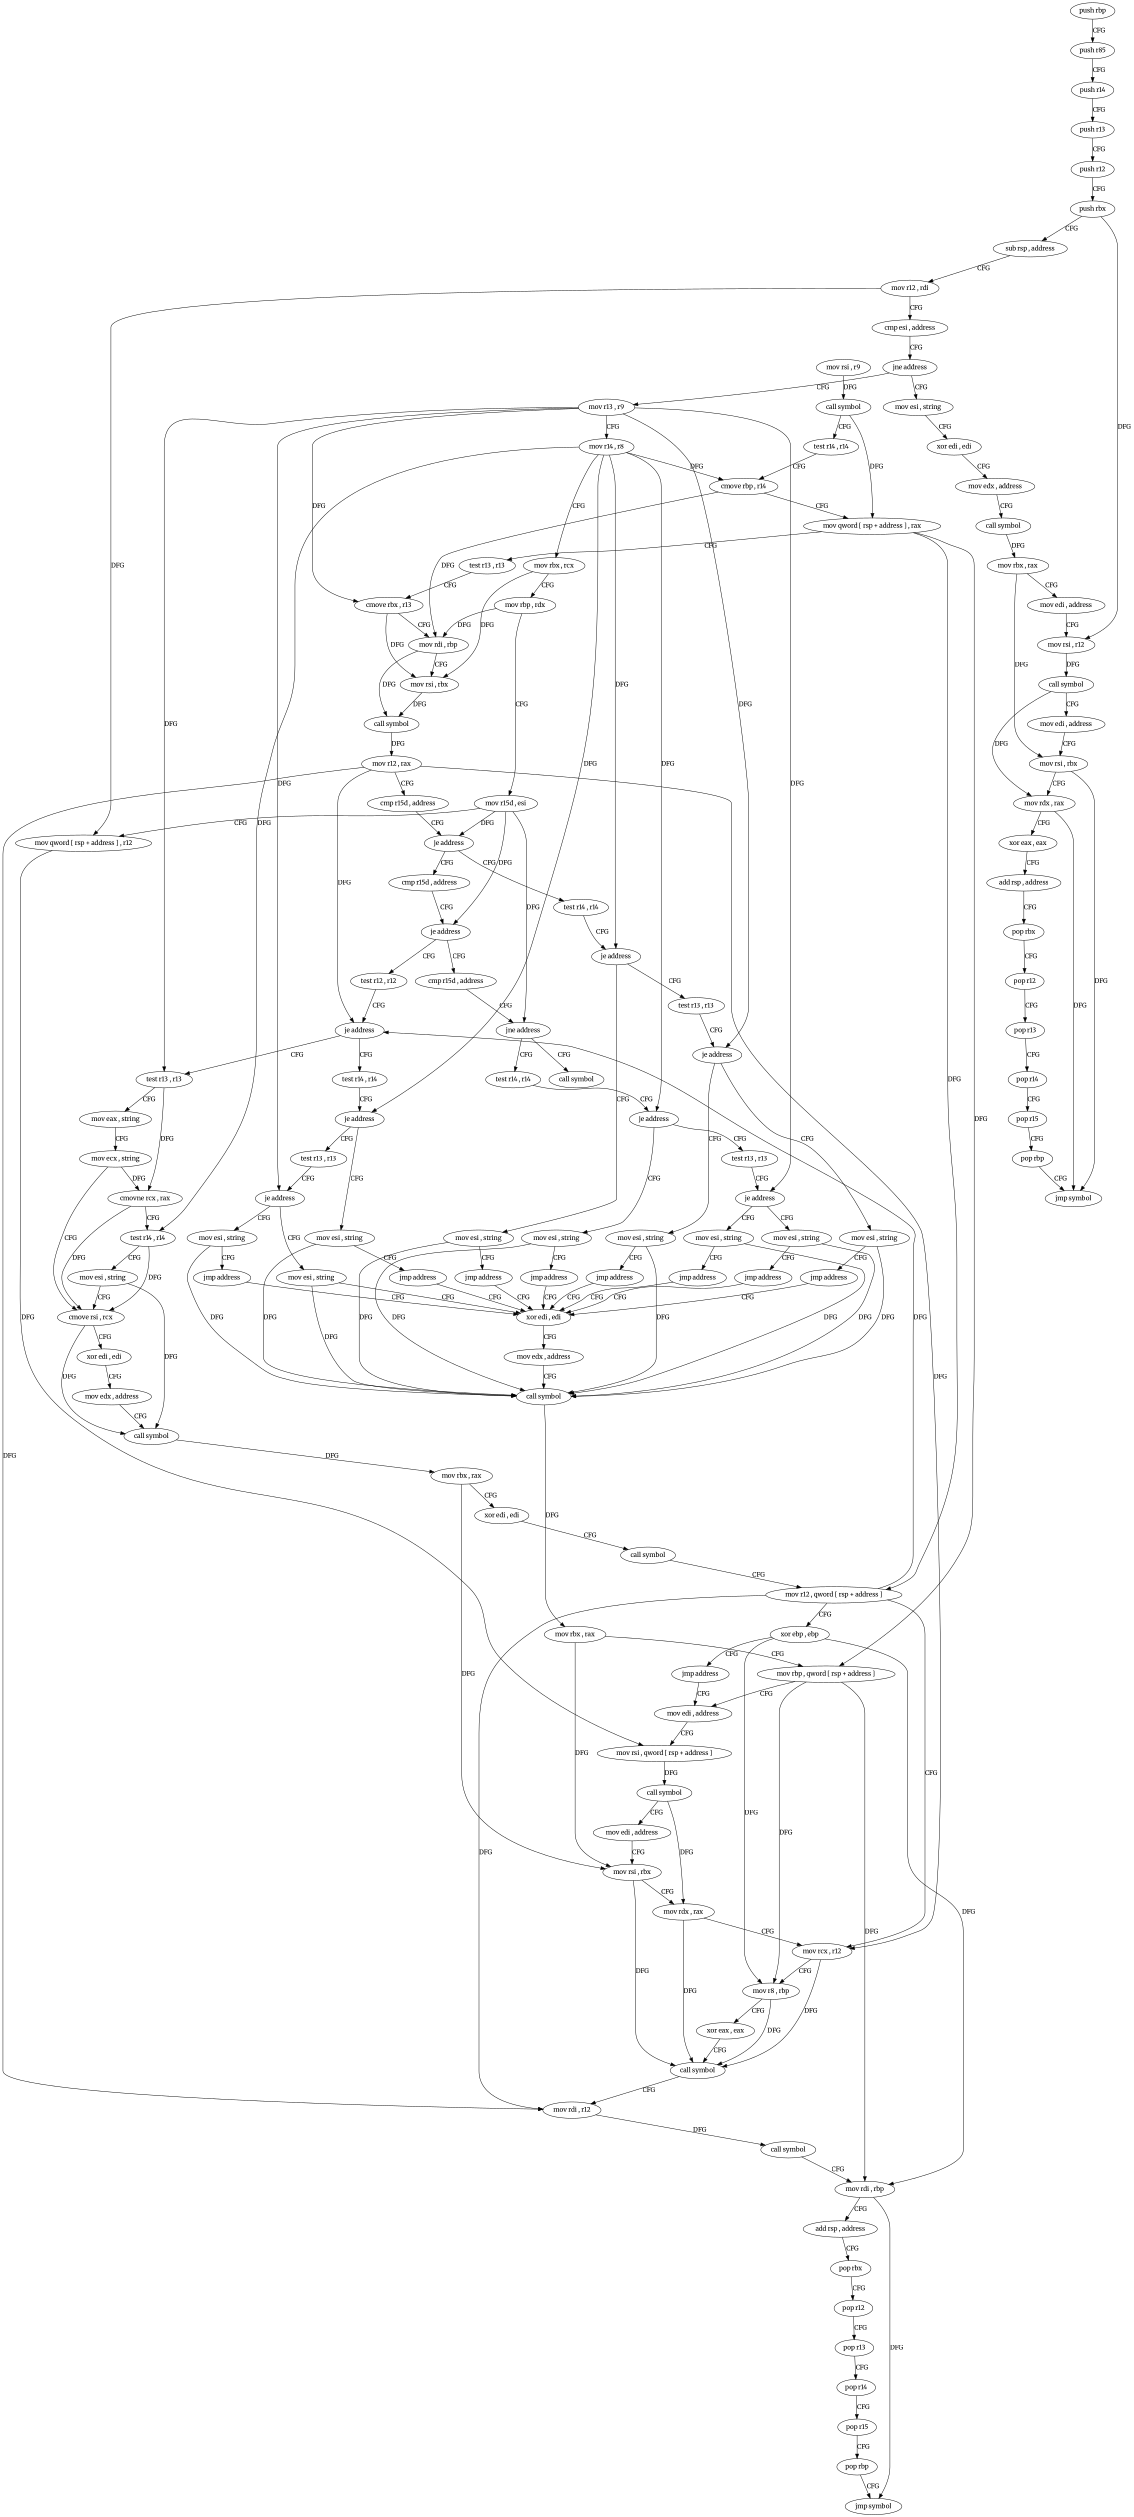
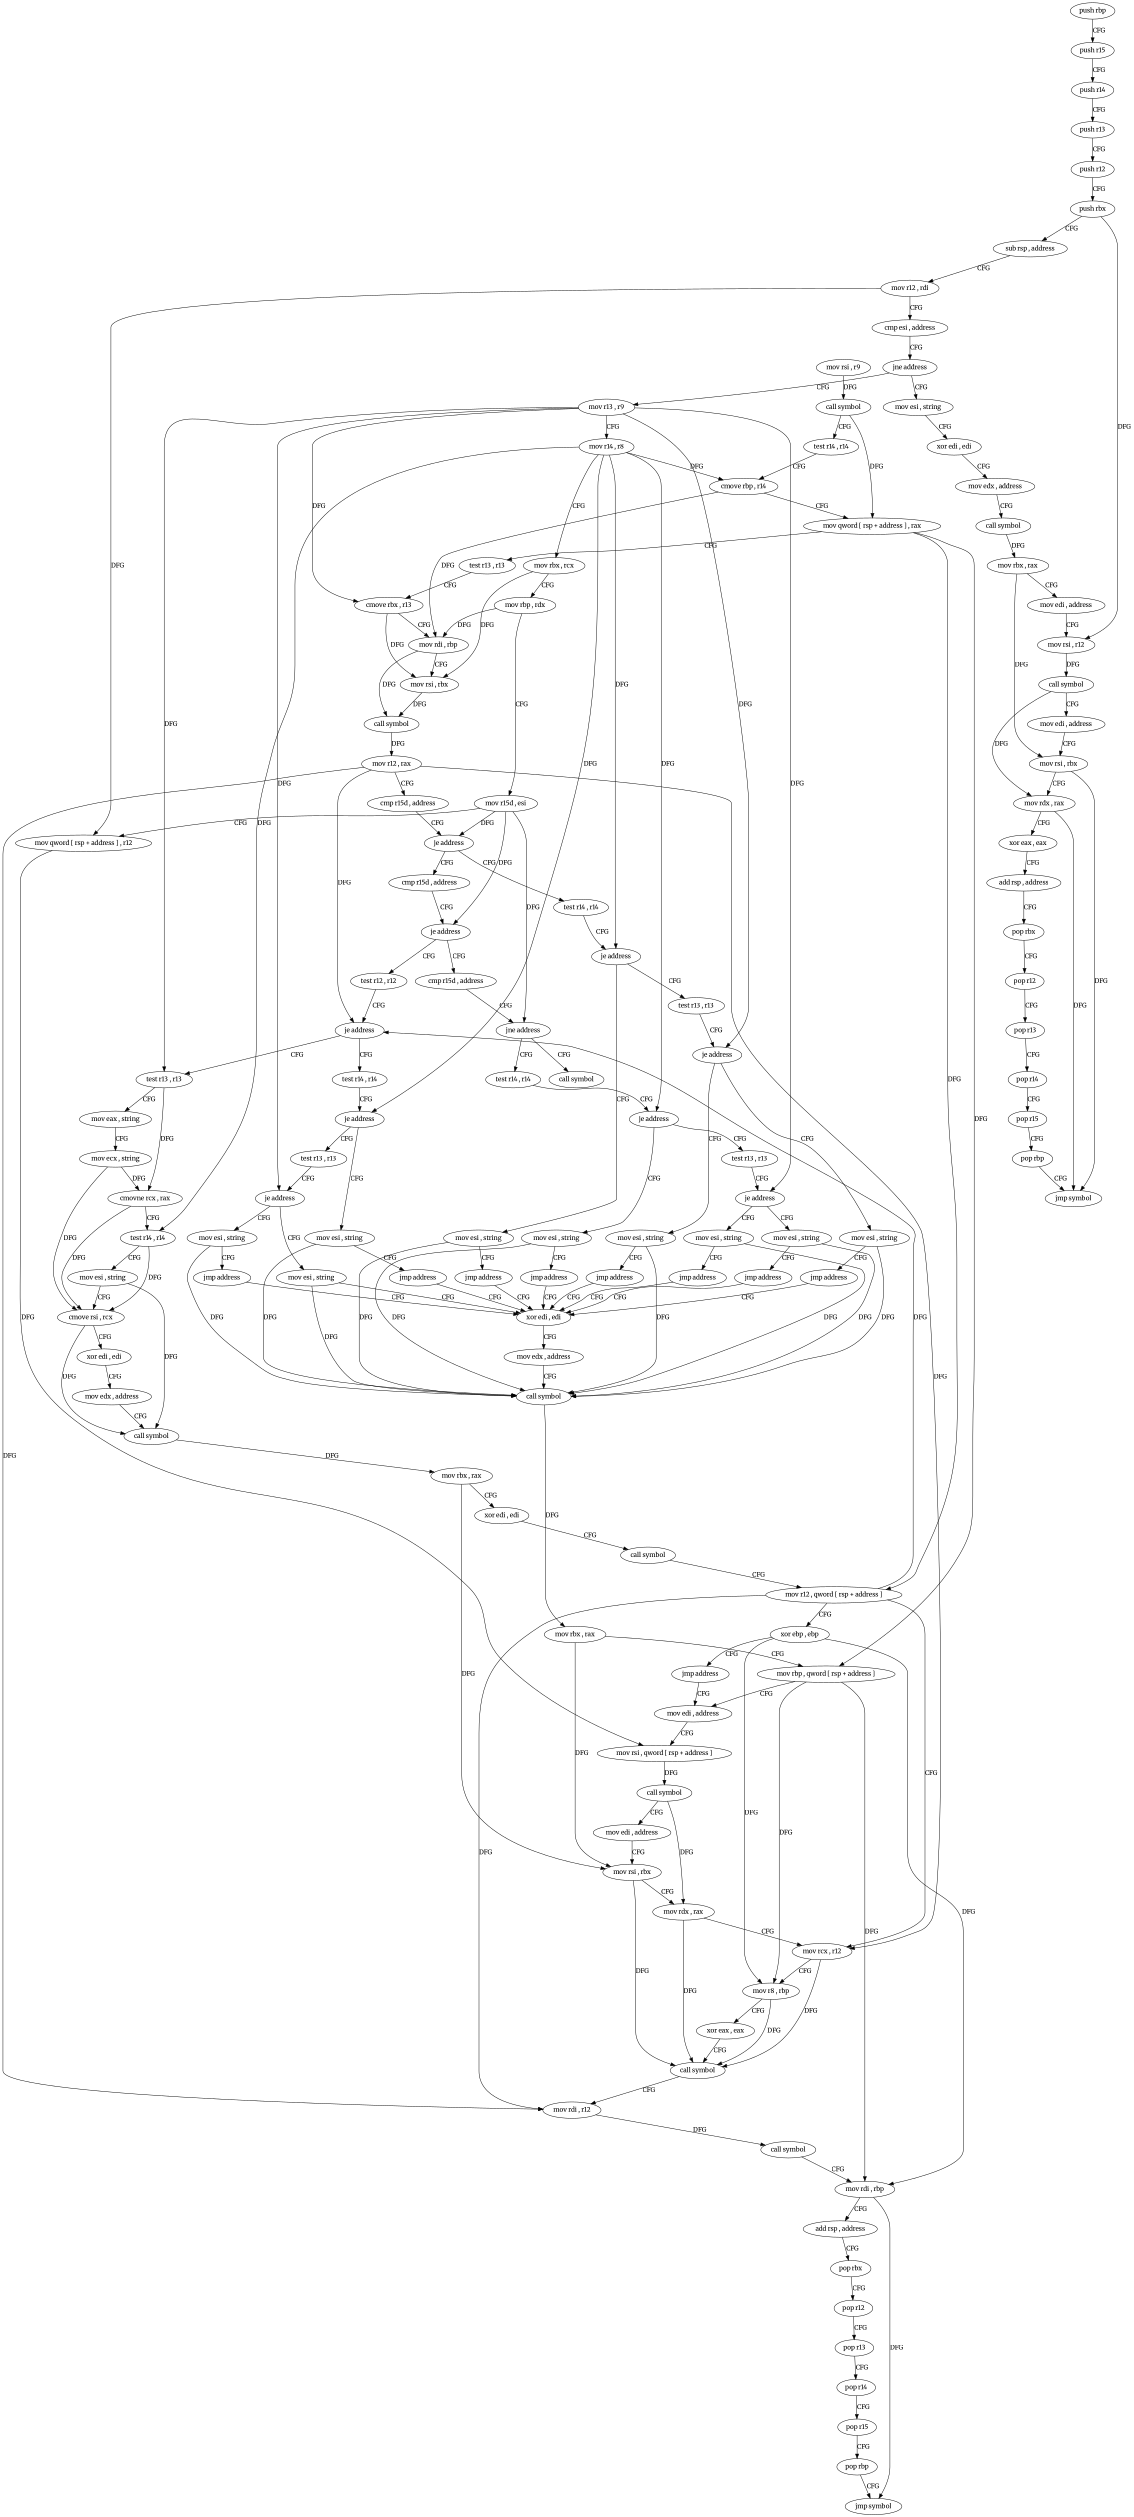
node "push r85": label "push r85" -> "push r15"
edge "mov ecx , string" -> "cmove rsi , rcx": label "CFG" -> "DFG"
